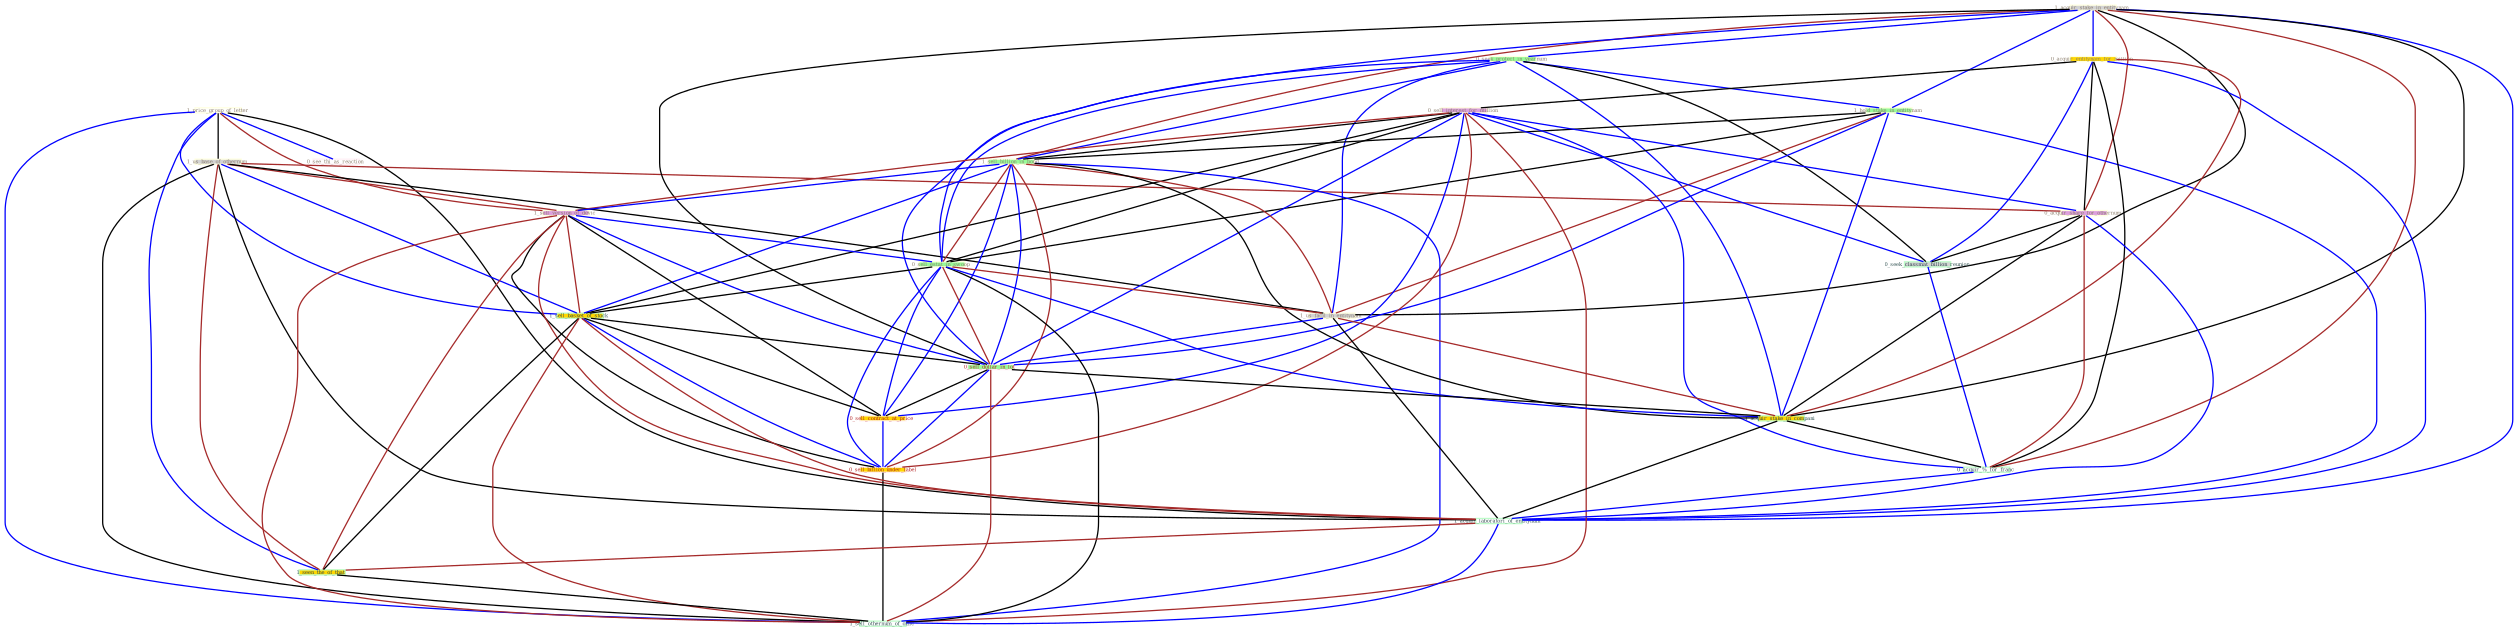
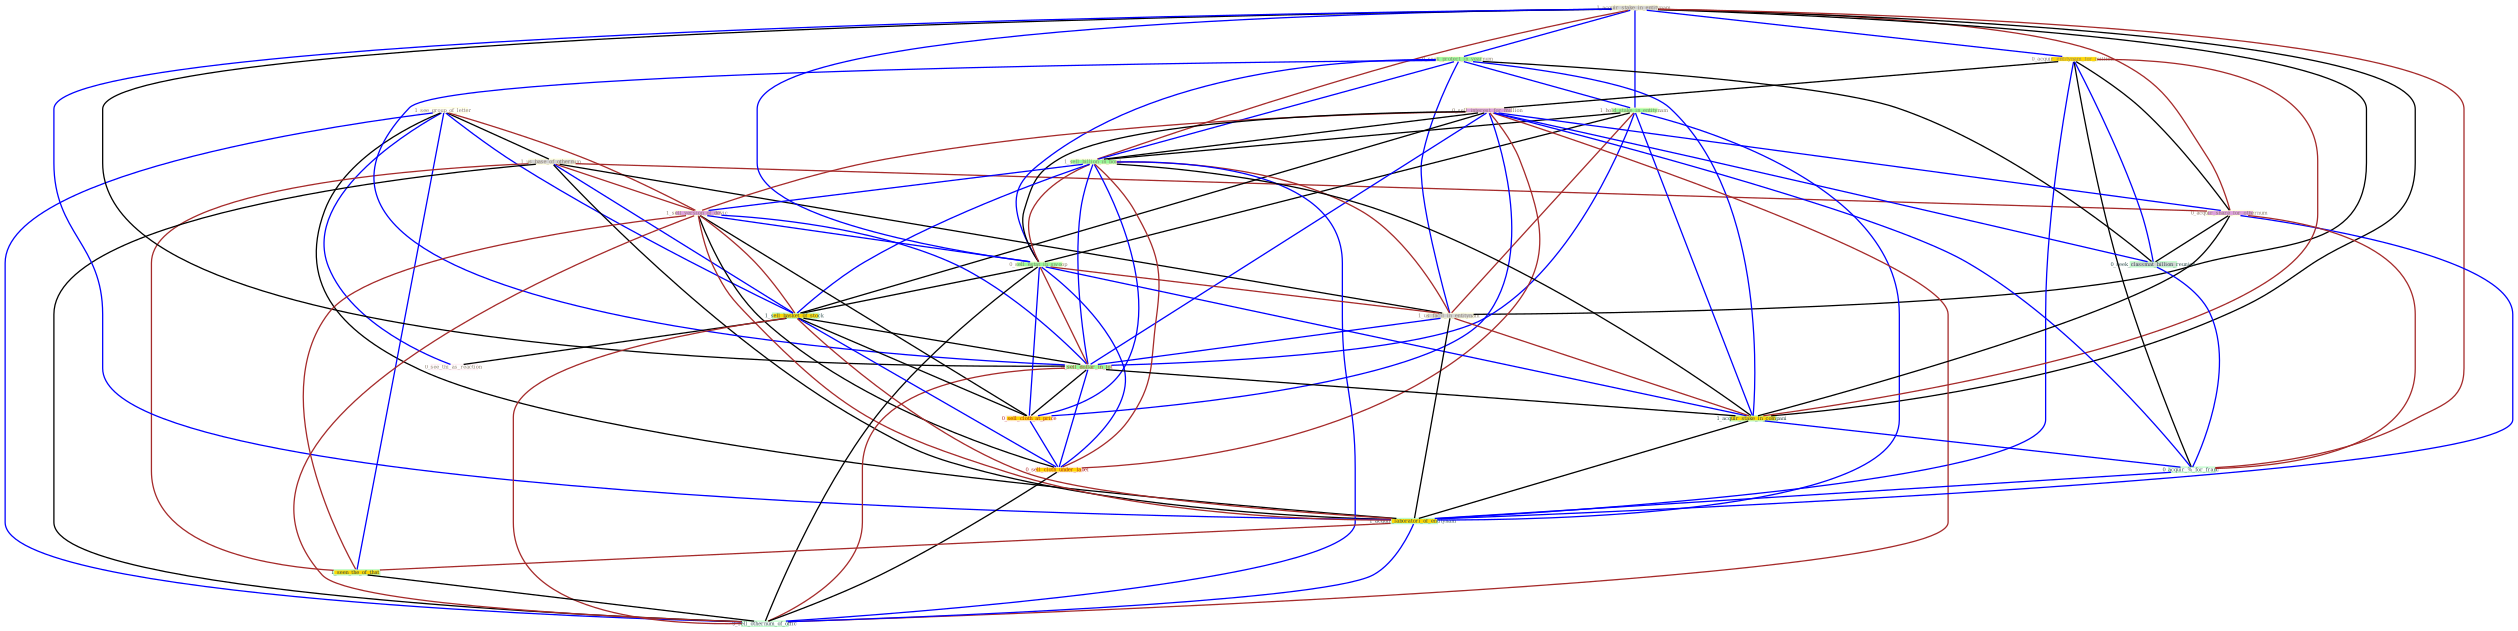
node "1_price_group_of_letter": label "1_price_group_of_letter" -> "1_see_group_of_letter"
node "0_sell_contract_at_price": label "0_sell_contract_at_price" -> "0_sell_cloth_at_price"
edge "1_sell_basket_of_stock" -- "1_seen_the_of_that": now "1_sell_basket_of_stock" -- "0_see_thi_as_reaction"
edge "1_acquir_stake_in_compani" -- "0_acquir_%_for_franc": color black -> blue
node "0_sell_billion_under_label": label "0_sell_billion_under_label" -> "0_sell_cloth_under_label"
node "1_acquir_laboratori_of_entitynam": fillcolor white -> gold
node "1_sell_othernum_of_offic": label "1_sell_othernum_of_offic" -> "9_sell_othernum_of_offic"
